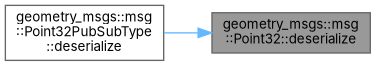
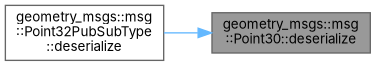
node "geometry_msgs::msg ::Point32::deserialize": label "geometry_msgs::msg ::Point32::deserialize" -> "geometry_msgs::msg ::Point30::deserialize"
